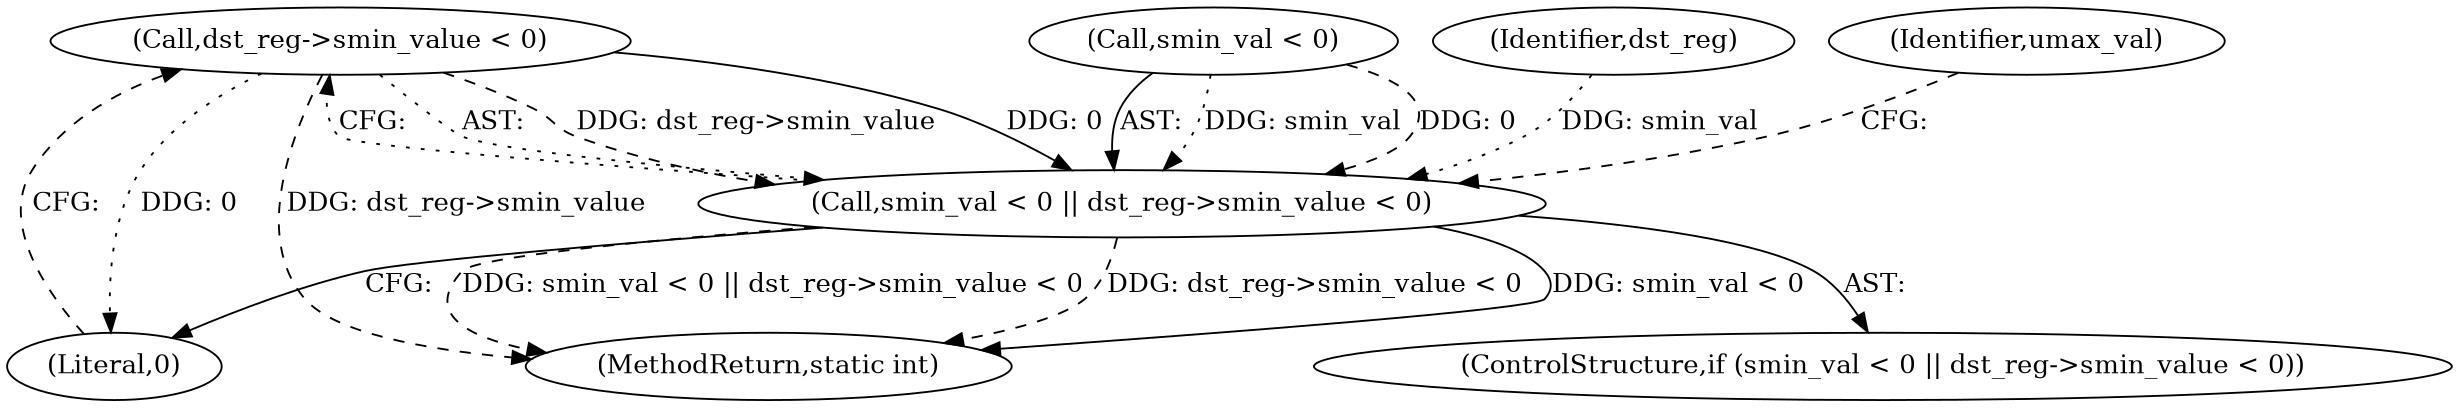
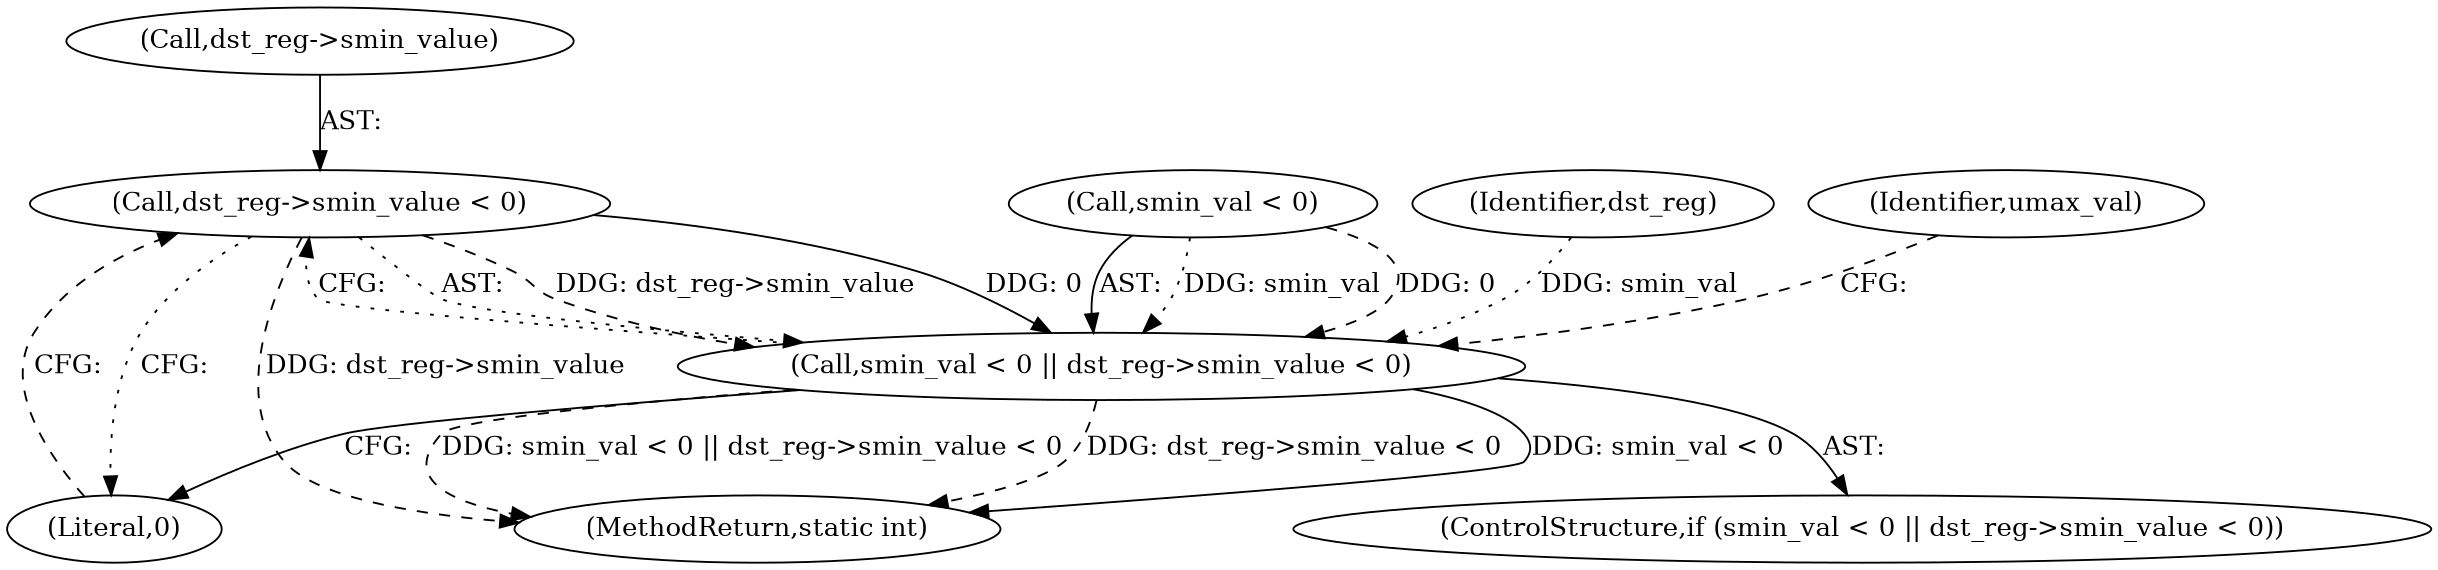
node "(Call,dst_reg->smin_value)": added
edge "(Call,dst_reg->smin_value < 0)" -> "(Literal,0)": label "DDG: 0" -> "CFG: "
